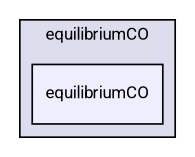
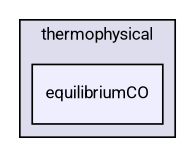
cluster "equilibriumCO": label "equilibriumCO" -> "thermophysical"
